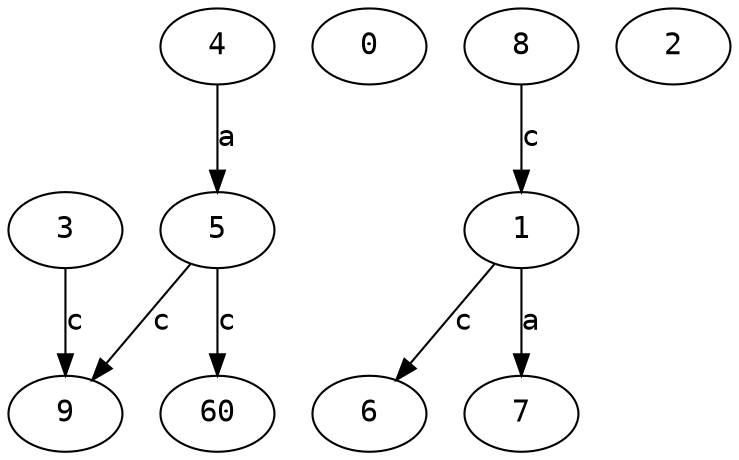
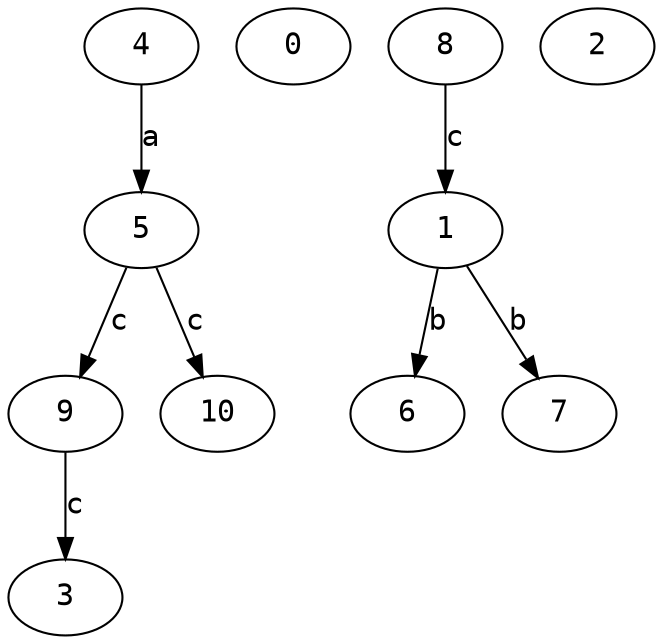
edge "3" -> "9": reversed
edge "1" -> "6": label "c" -> "b"
edge "1" -> "7": label "a" -> "b"
node "60": label "60" -> "10"
